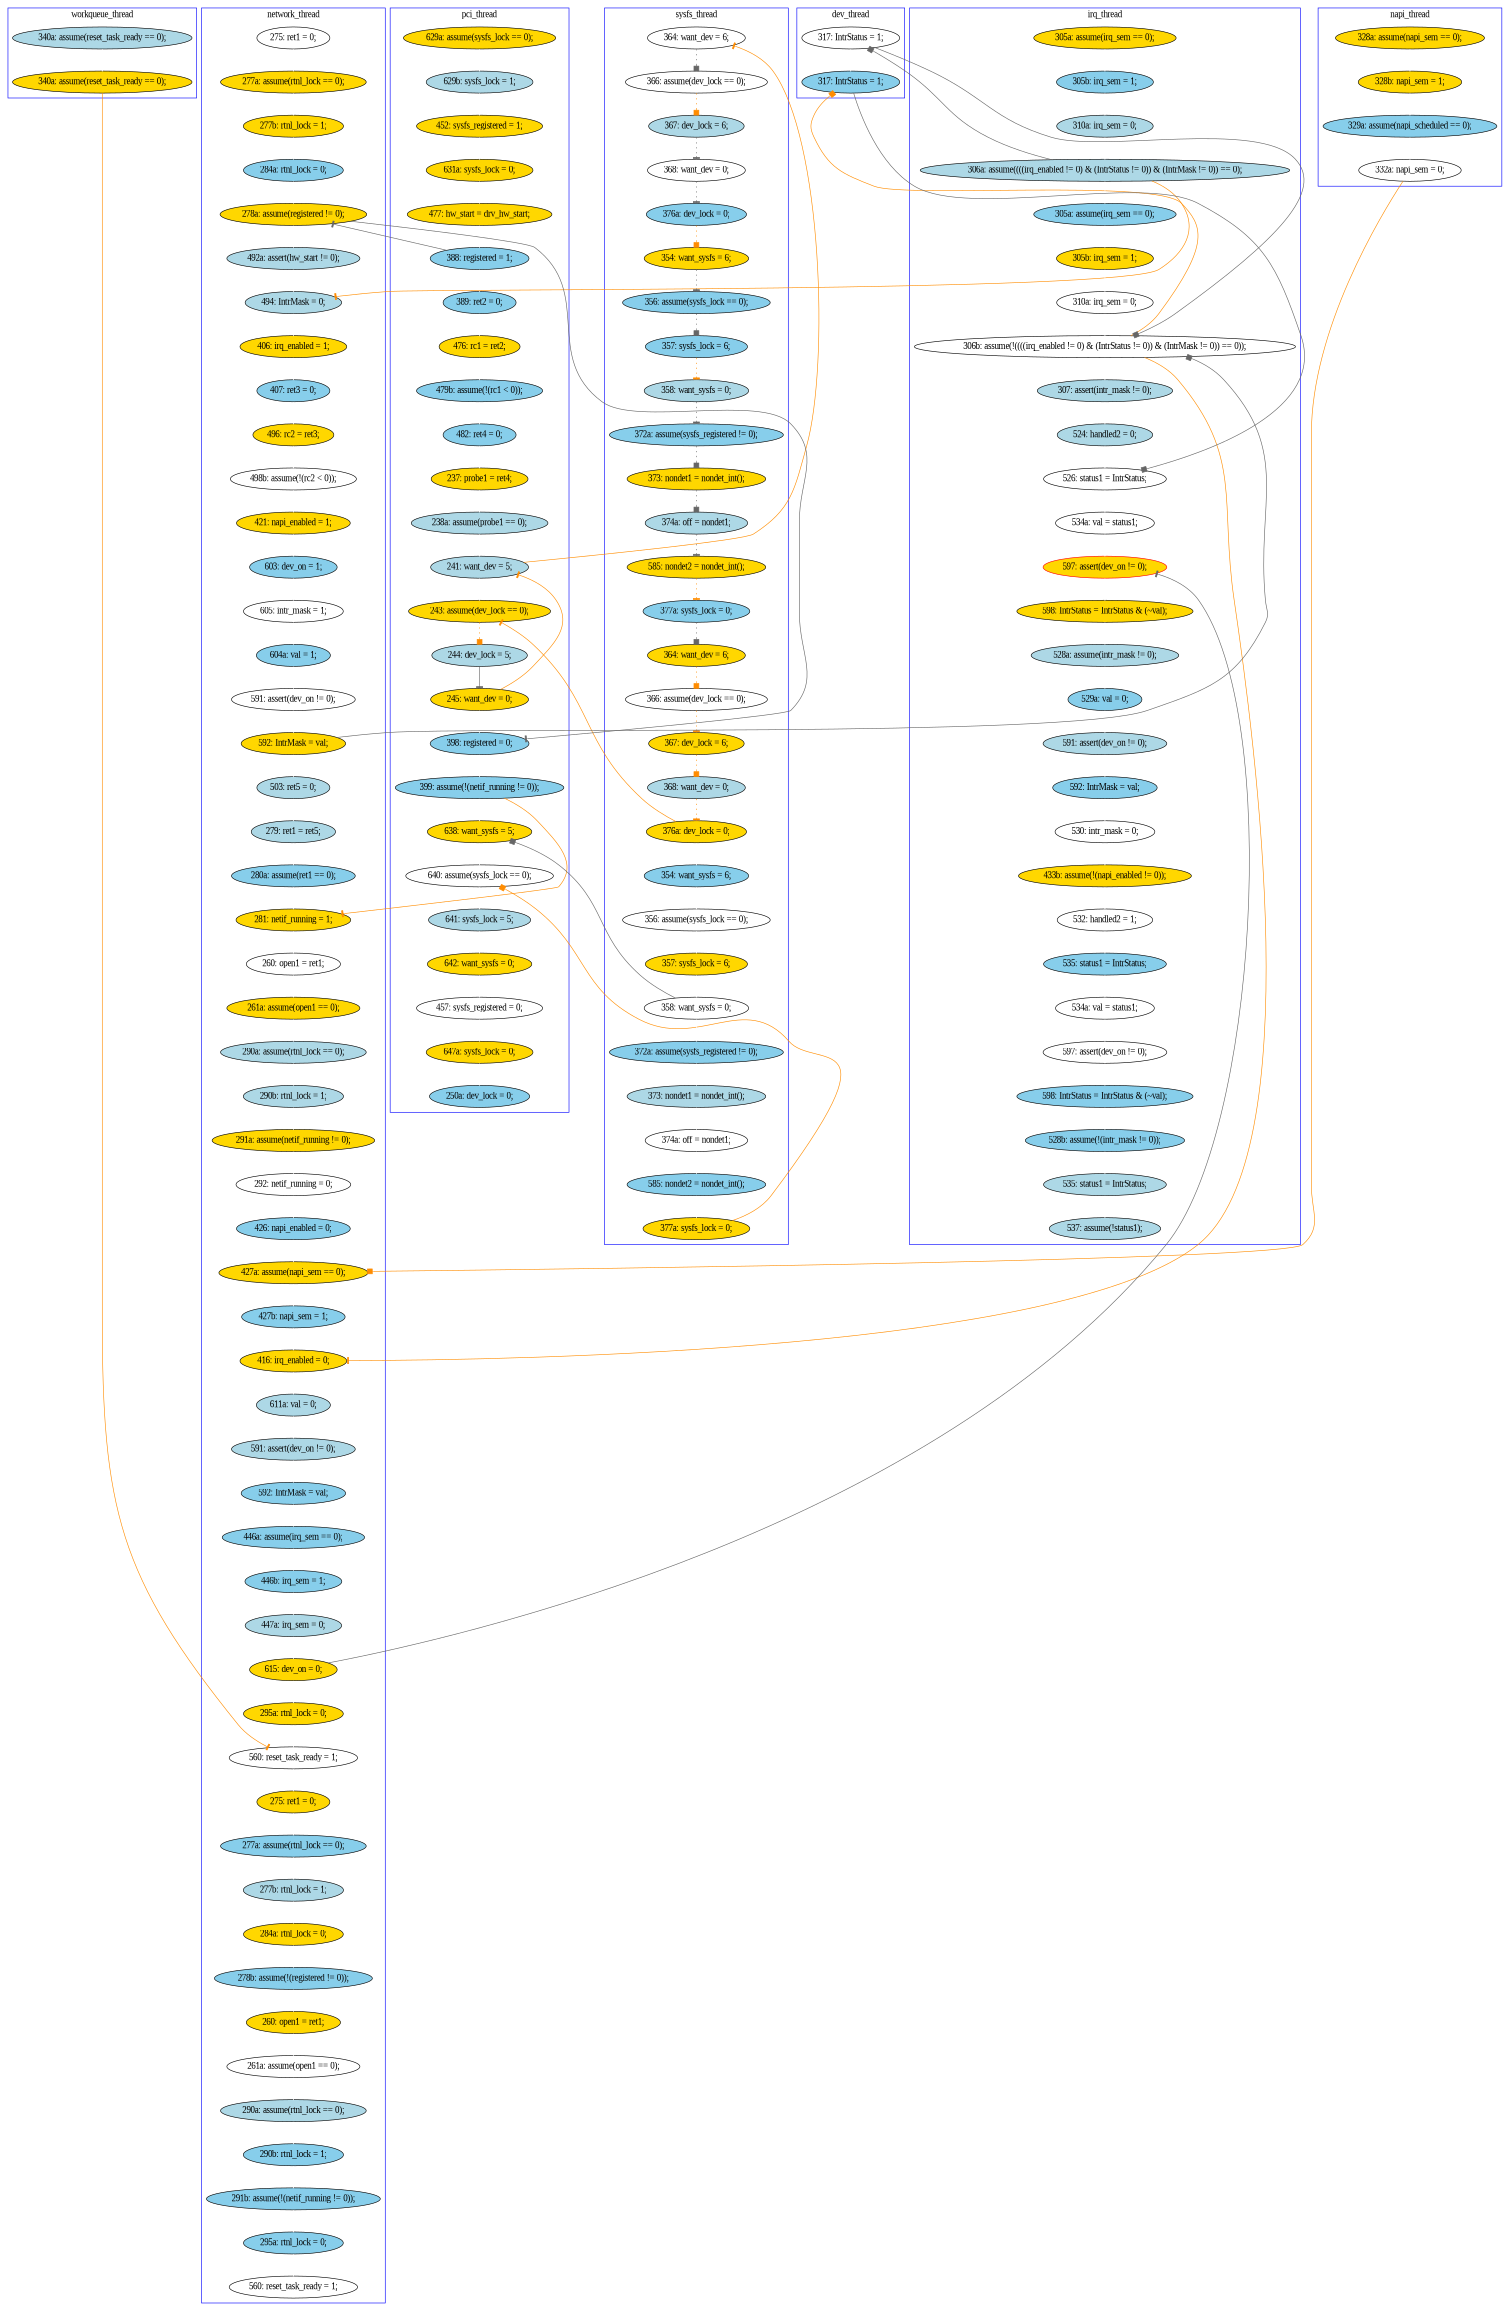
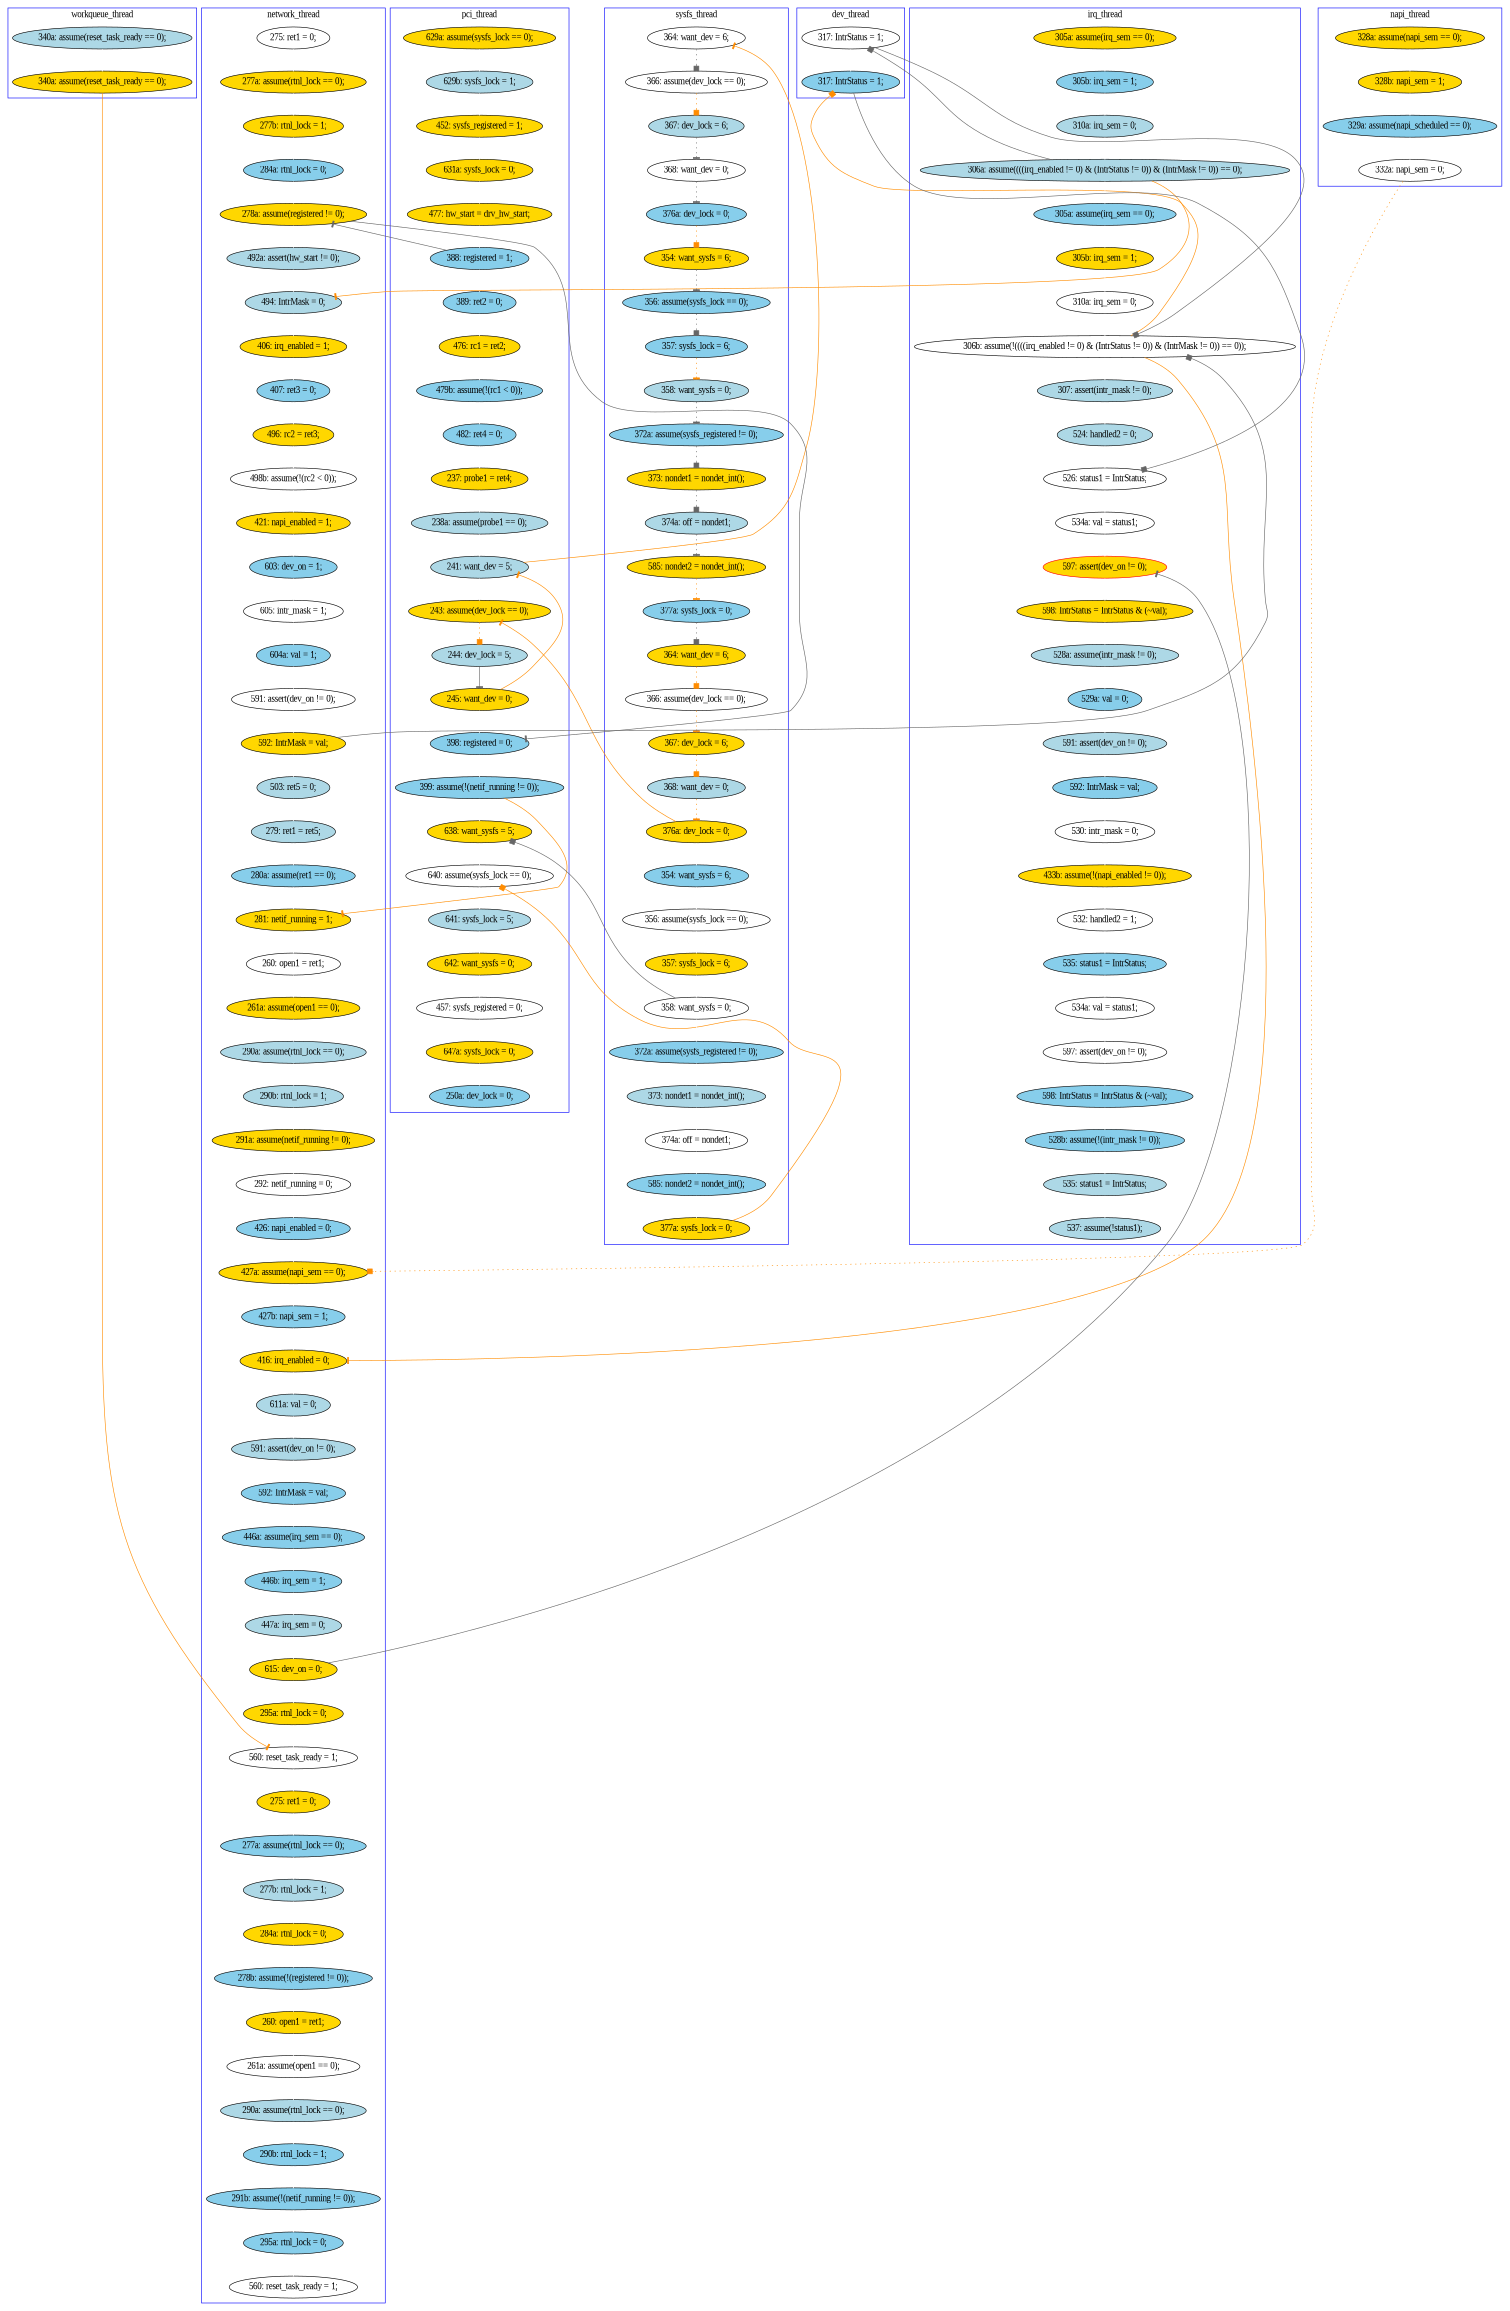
edge "332a: napi_sem = 0;" -> "427a: assume(napi_sem == 0);": style solid -> dotted
